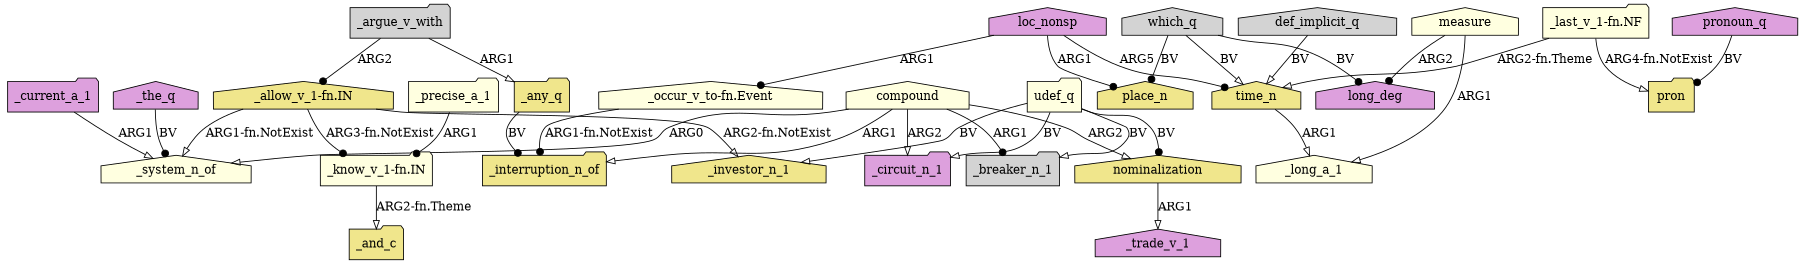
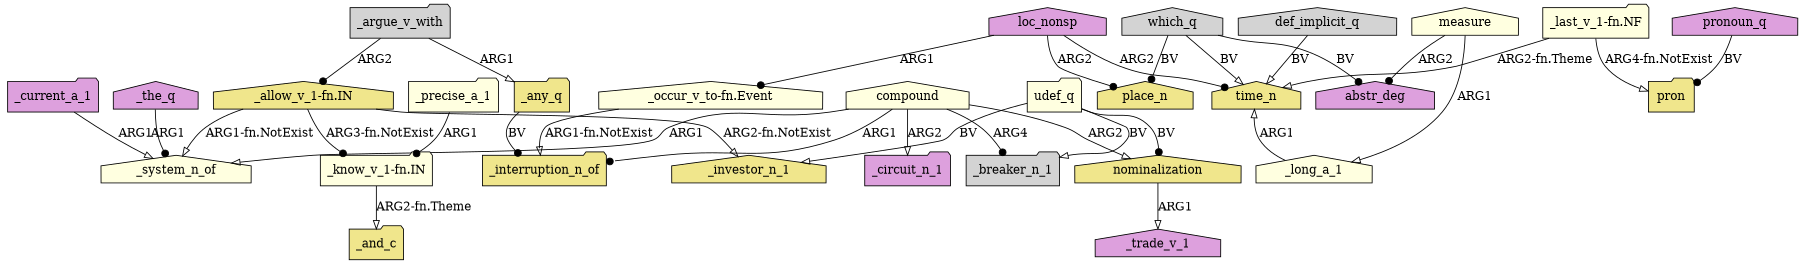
edge "loc_nonsp" -> "place_n": label "ARG1" -> "ARG2"
edge "loc_nonsp" -> "time_n": label "ARG5" -> "ARG2"
node "long_deg": label "long_deg" -> "abstr_deg"
edge "_occur_v_to-fn.Event" -> "_interruption_n_of": arrowhead dot -> onormal
edge "time_n" -> "_long_a_1": reversed
edge "_the_q" -> "_system_n_of": label "BV" -> "ARG1"
edge "compound" -> "_system_n_of": label "ARG0" -> "ARG1"
edge "compound" -> "_breaker_n_1": label "ARG1" -> "ARG4"
edge "udef_q" -> "_circuit_n_1": removed, label "BV"
edge "compound" -> "_interruption_n_of": arrowhead onormal -> dot
